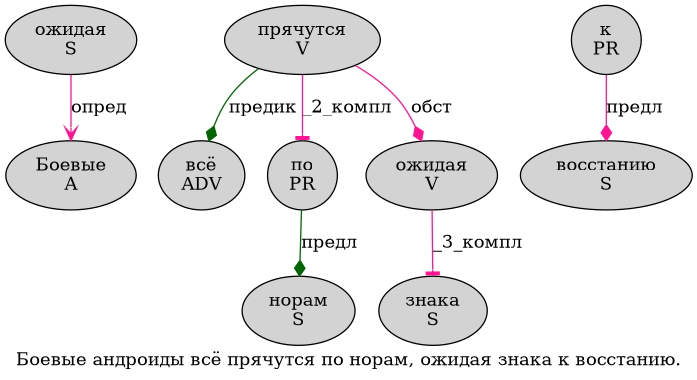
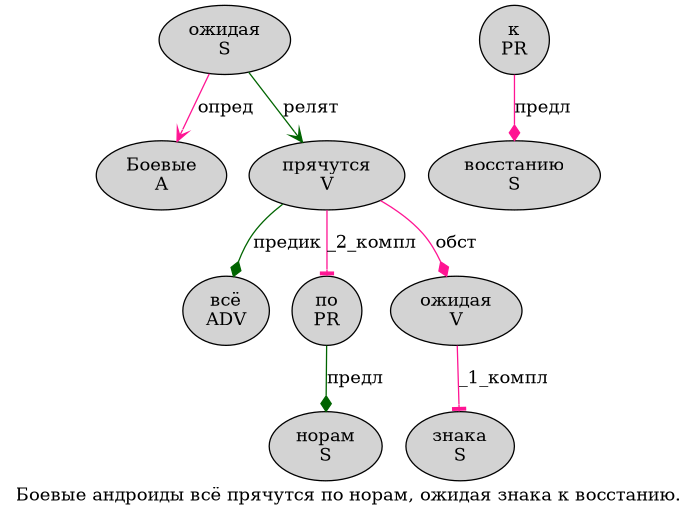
edge "ожидая S" -> "прячутся V": added, label "релят"
edge "ожидая V" -> "знака S": label "_3_компл" -> "_1_компл"
